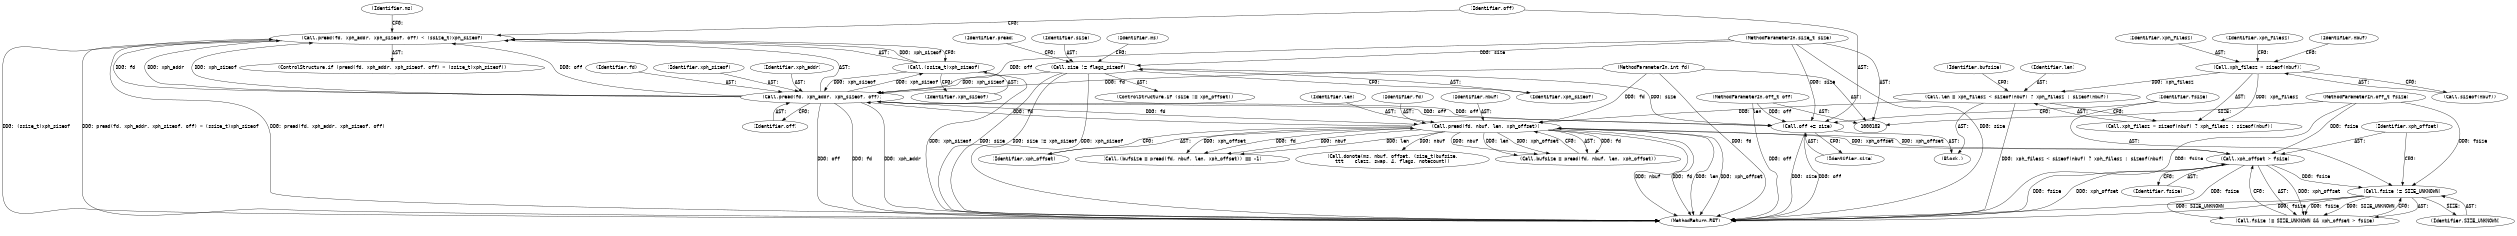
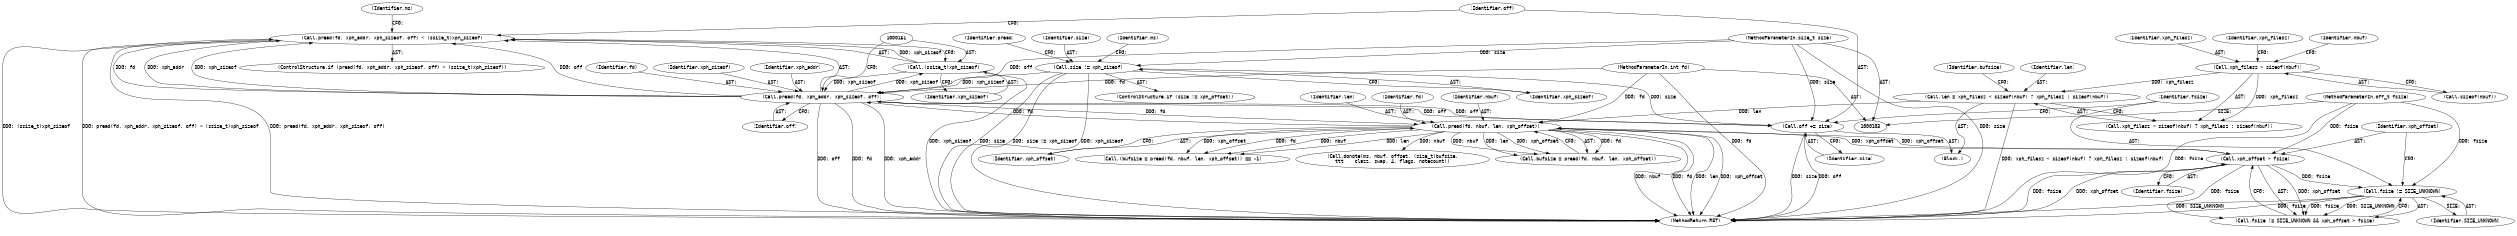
node "1000151": added
node "(Call,size != flags_sizeof)": label "(Call,size != flags_sizeof)" -> "(Call,size != xph_sizeof)"
node "(MethodParameterIn,off_t off)": removed
